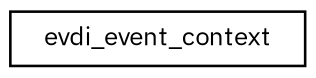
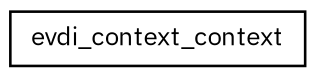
node "evdi_event_context": label "evdi_event_context" -> "evdi_context_context"
